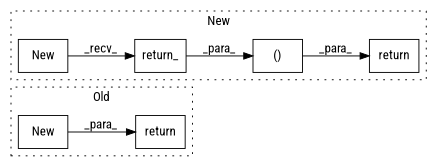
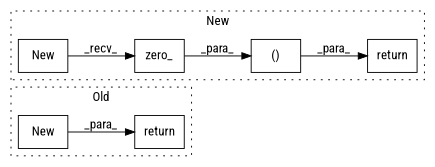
node "return_": label "return_" -> "zero_"
